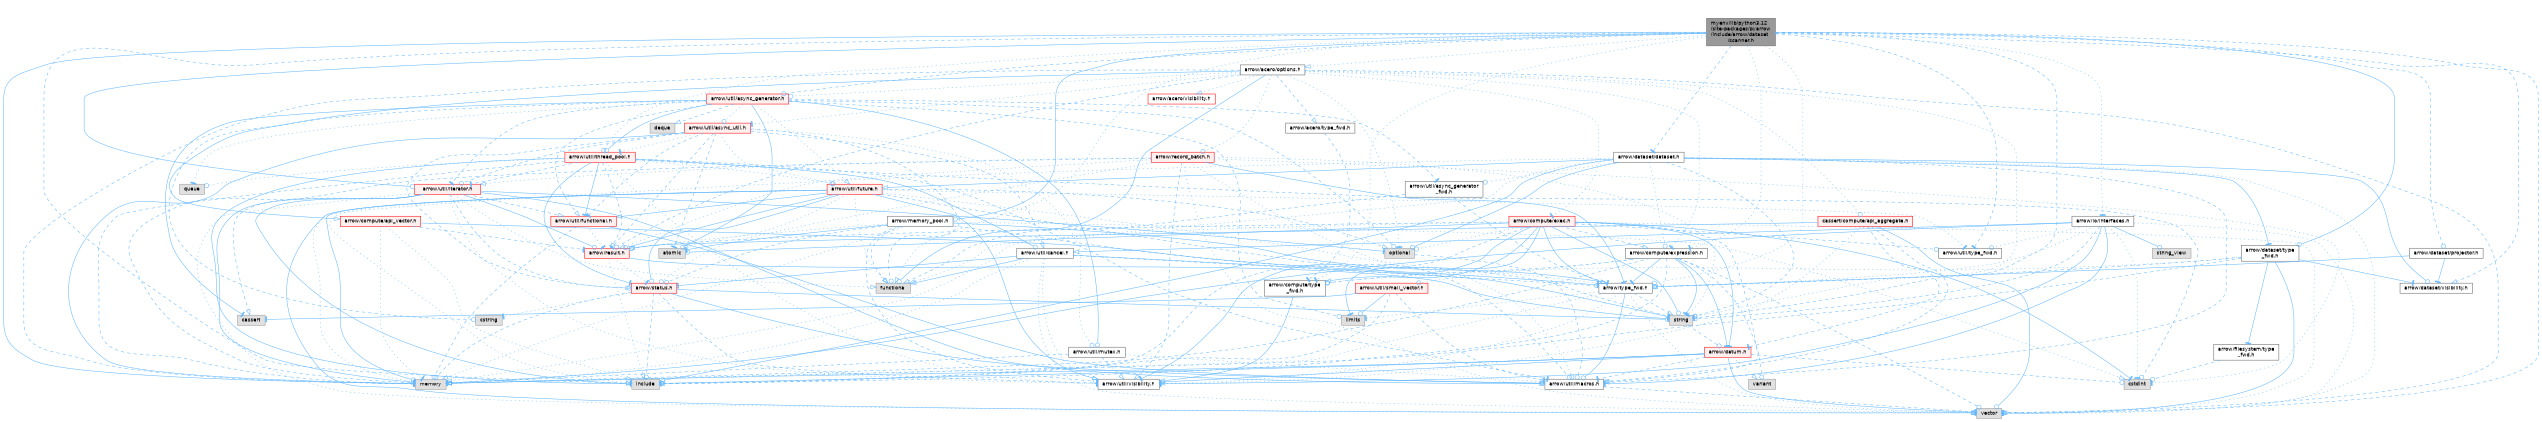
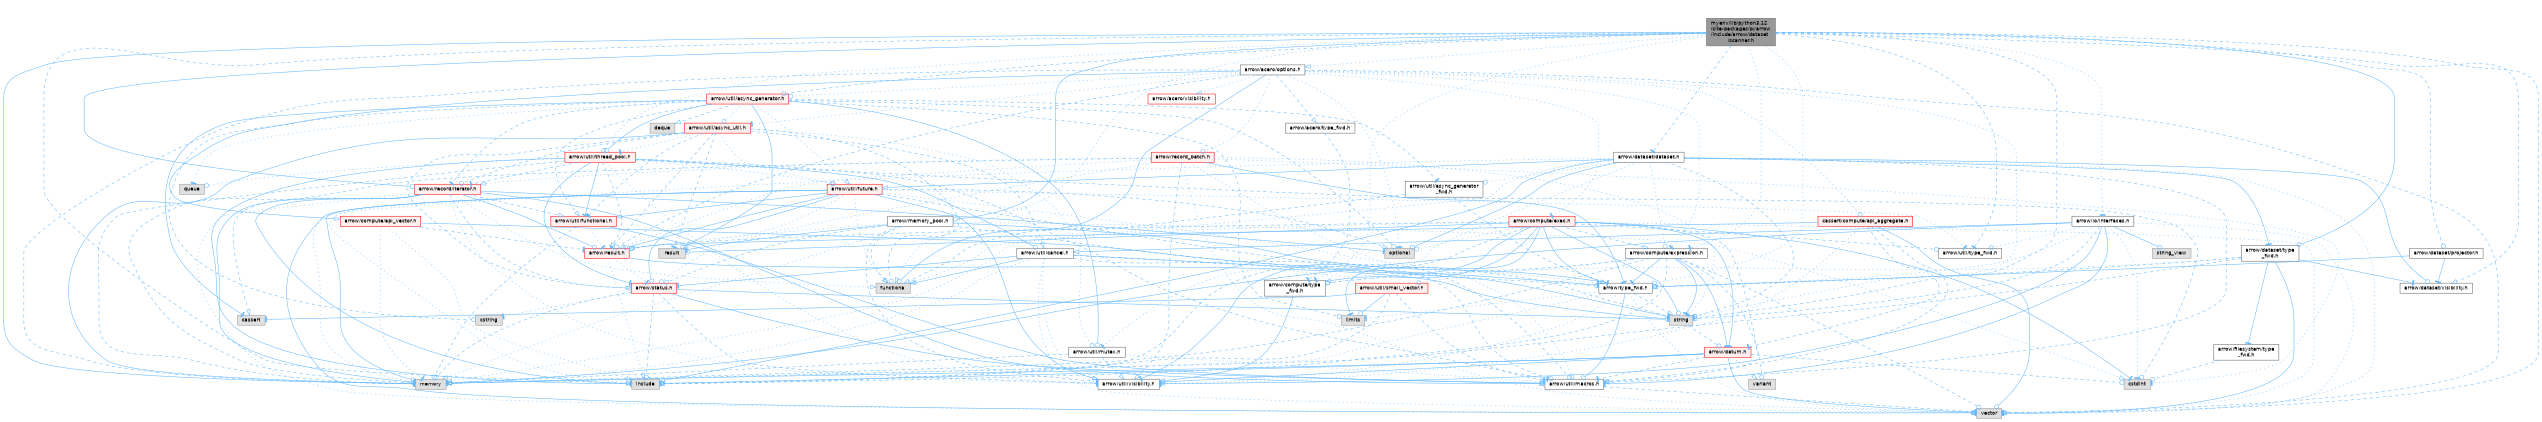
node "arrow/util/iterator.h": label "arrow/util/iterator.h" -> "arrow/record/iterator.h"
node "atomic": label "atomic" -> "result"
edge "optional" -> "arrow/util/macros.h": now "arrow/util/cancel.h" -> "arrow/util/macros.h"
edge "arrow/dataset/dataset.h" -> "arrow/util/mutex.h": added
